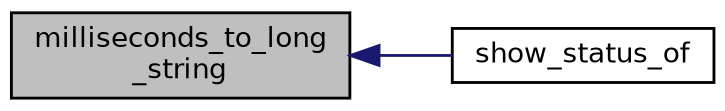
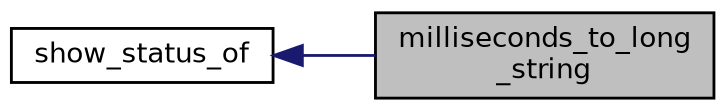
edge "show_status_of" -> "milliseconds_to_long _string": reversed
